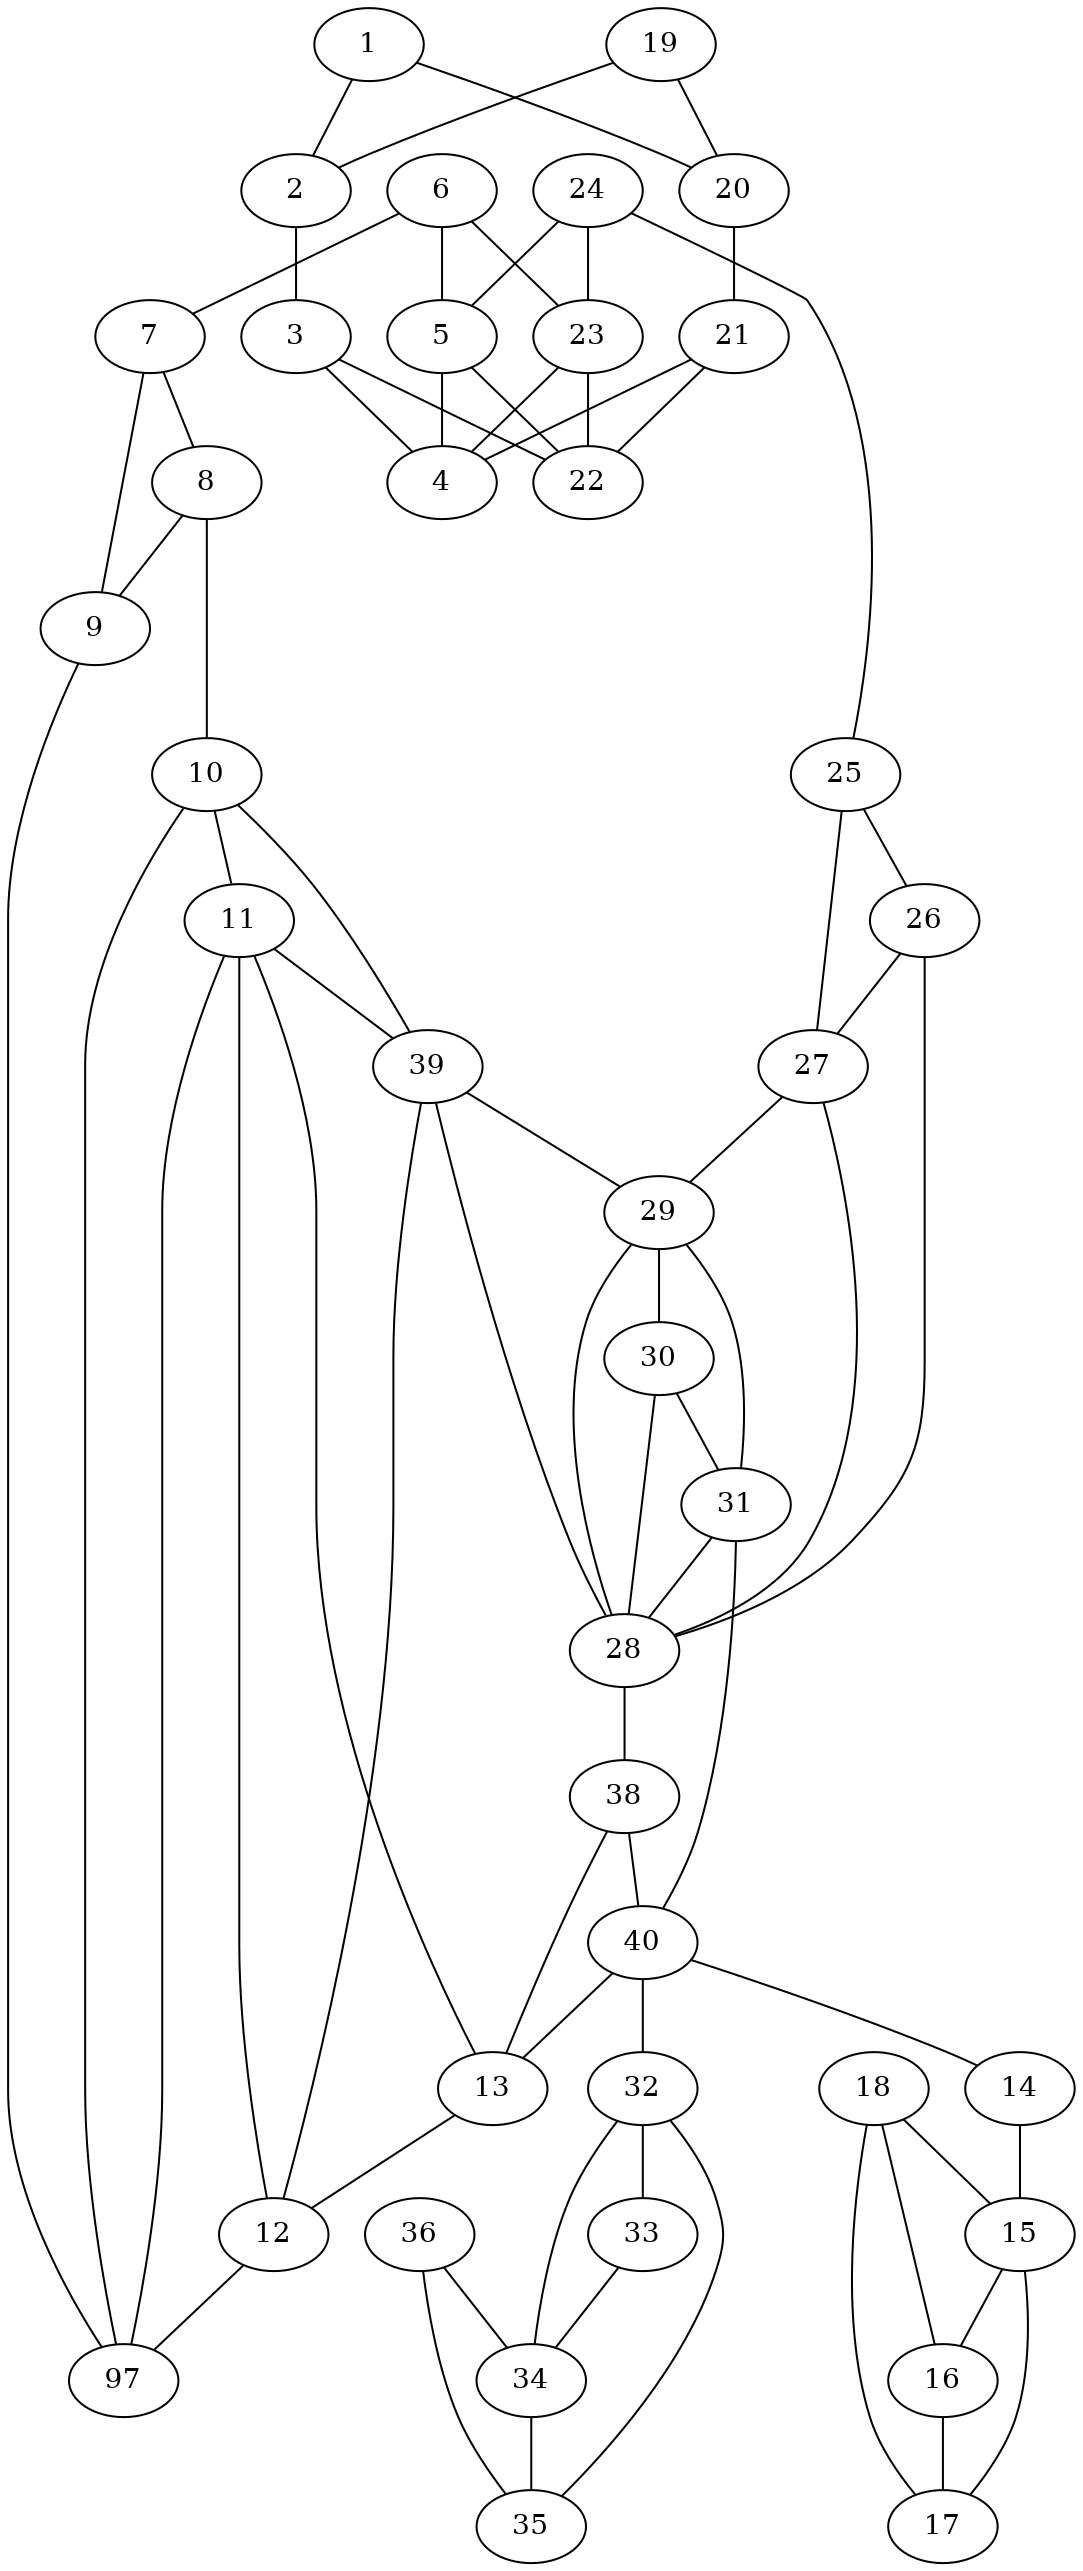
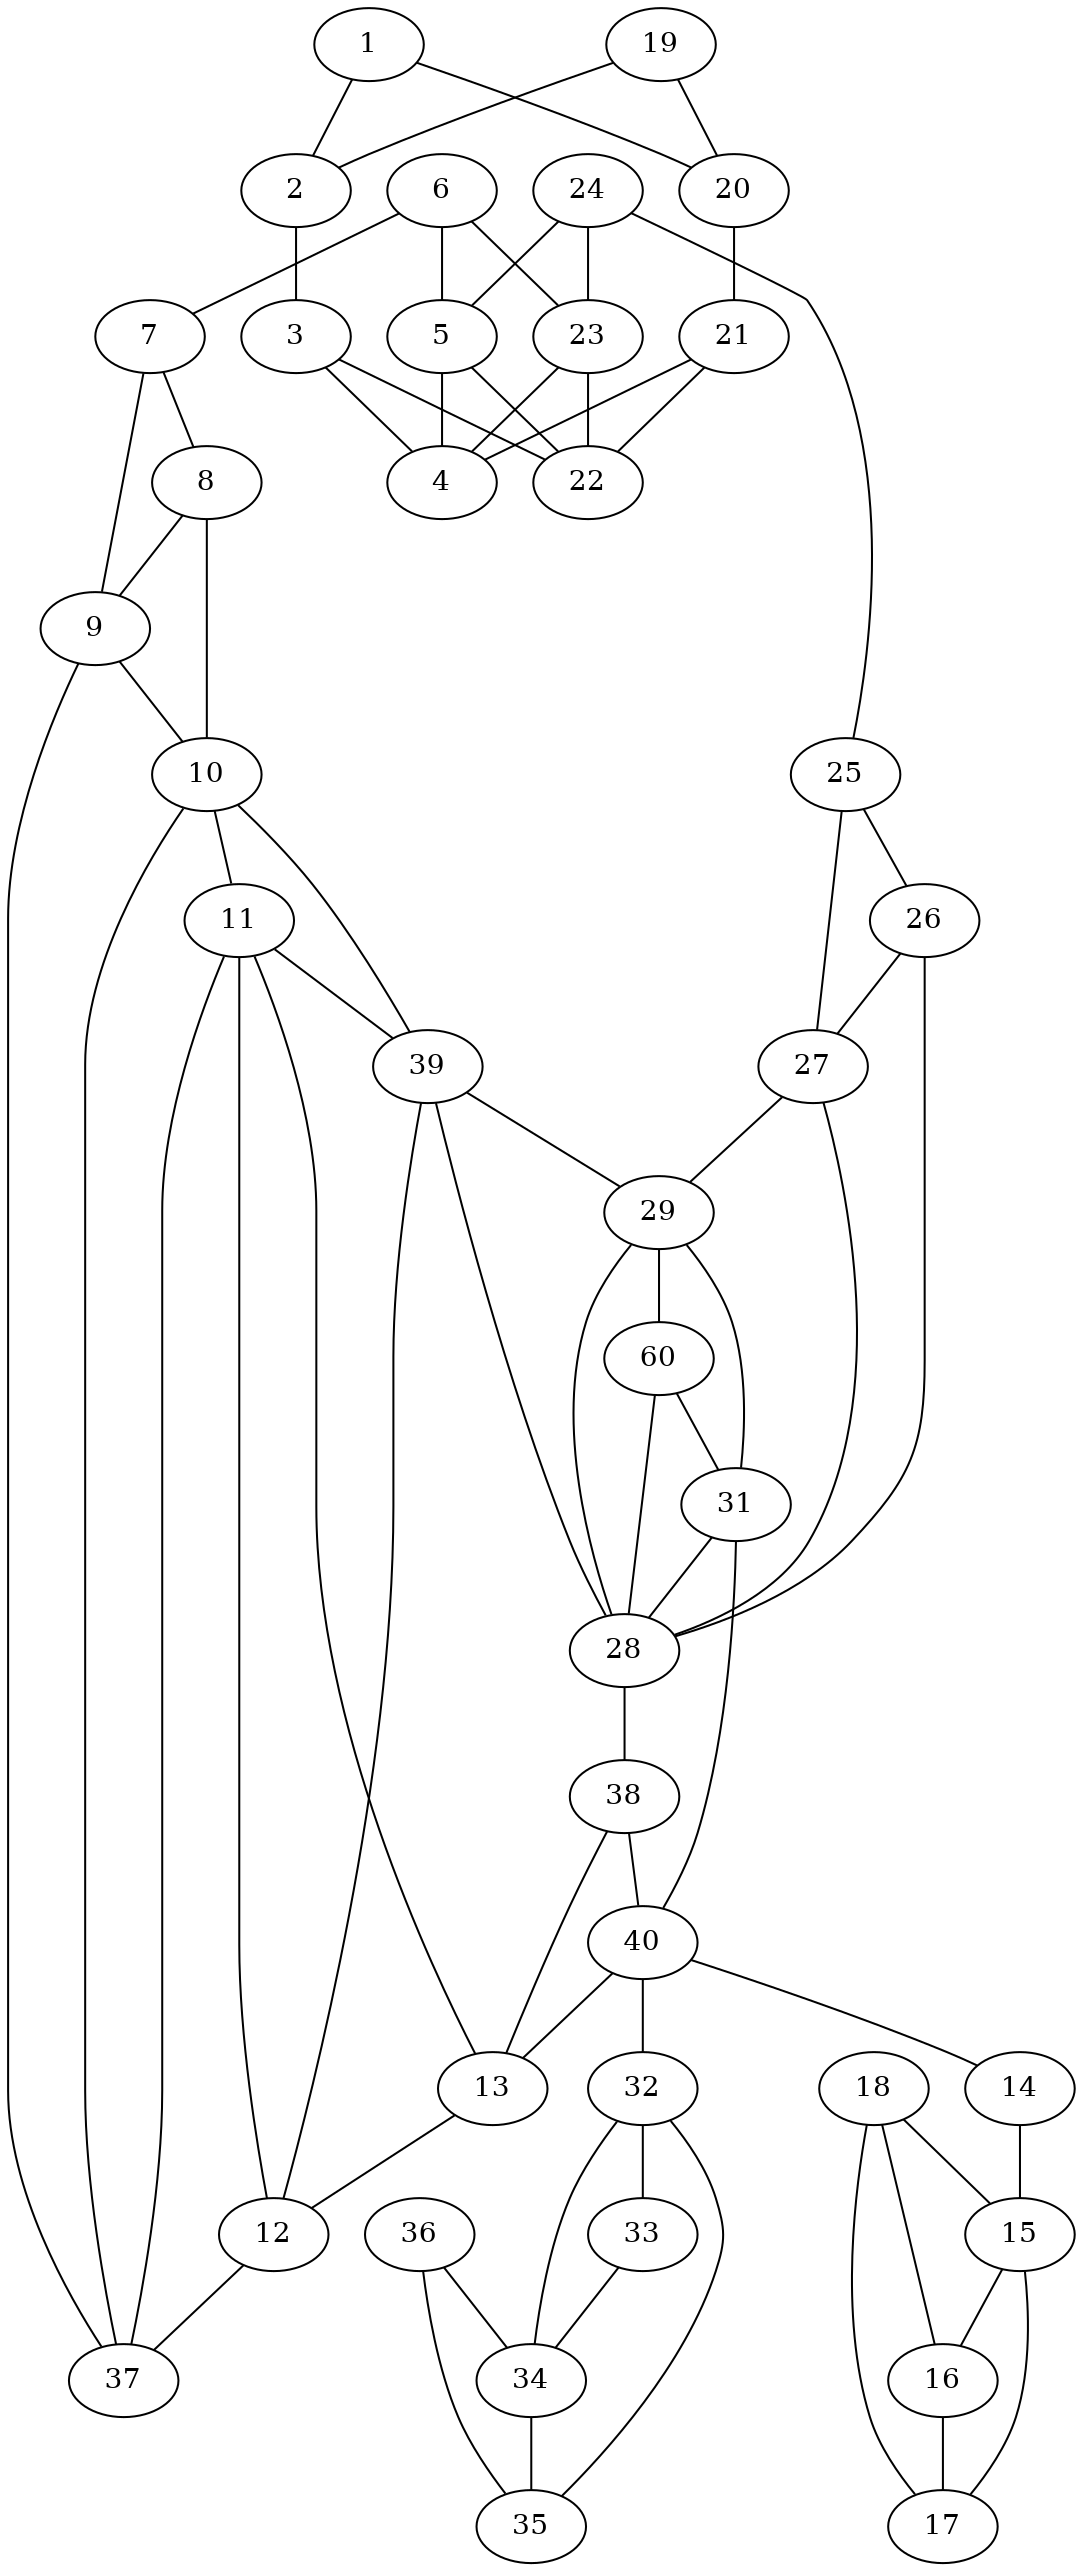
edge "9" -- "10": added
node "30": label "30" -> "60"
node "97": label "97" -> "37"
